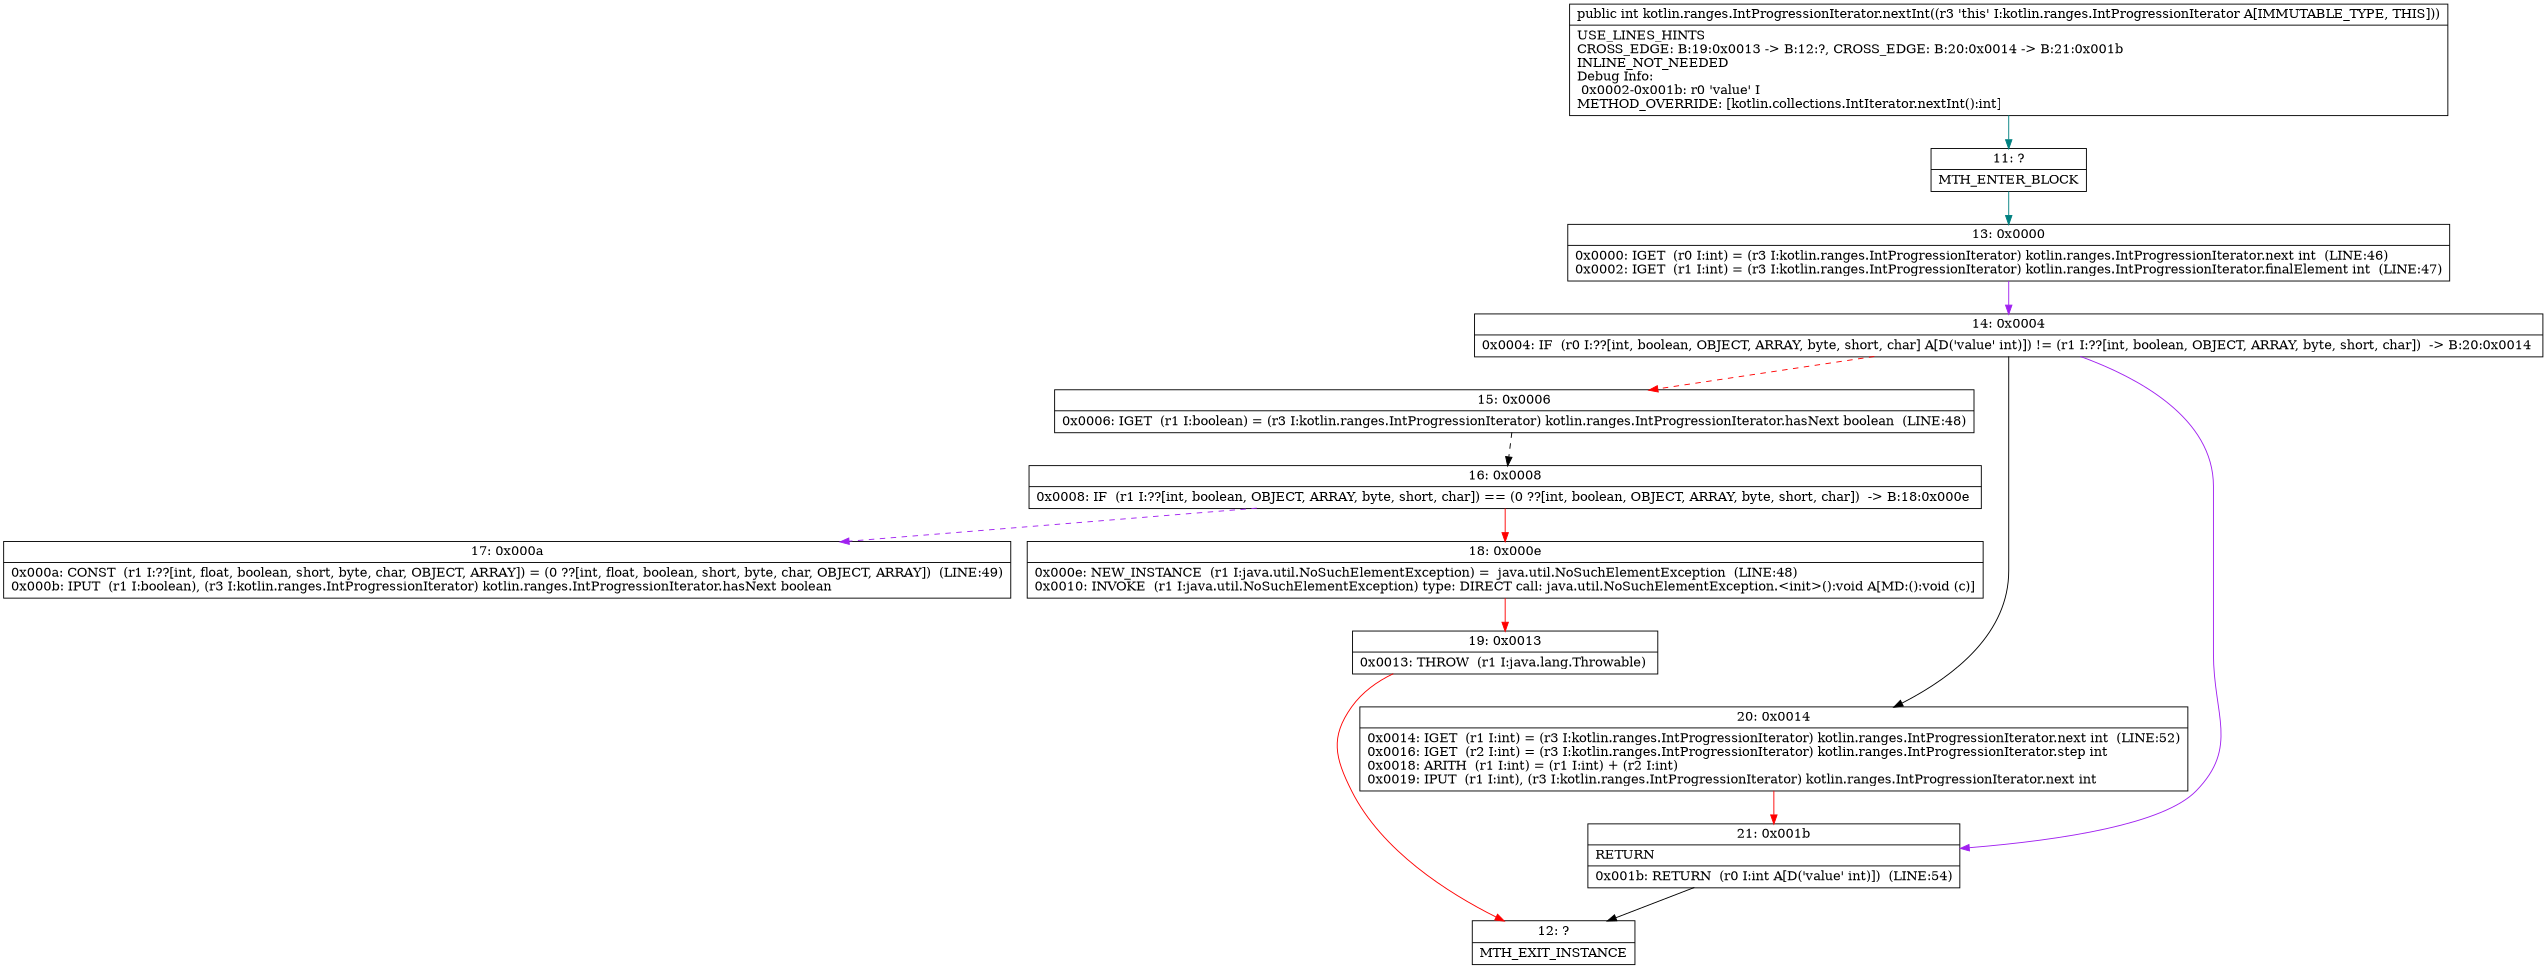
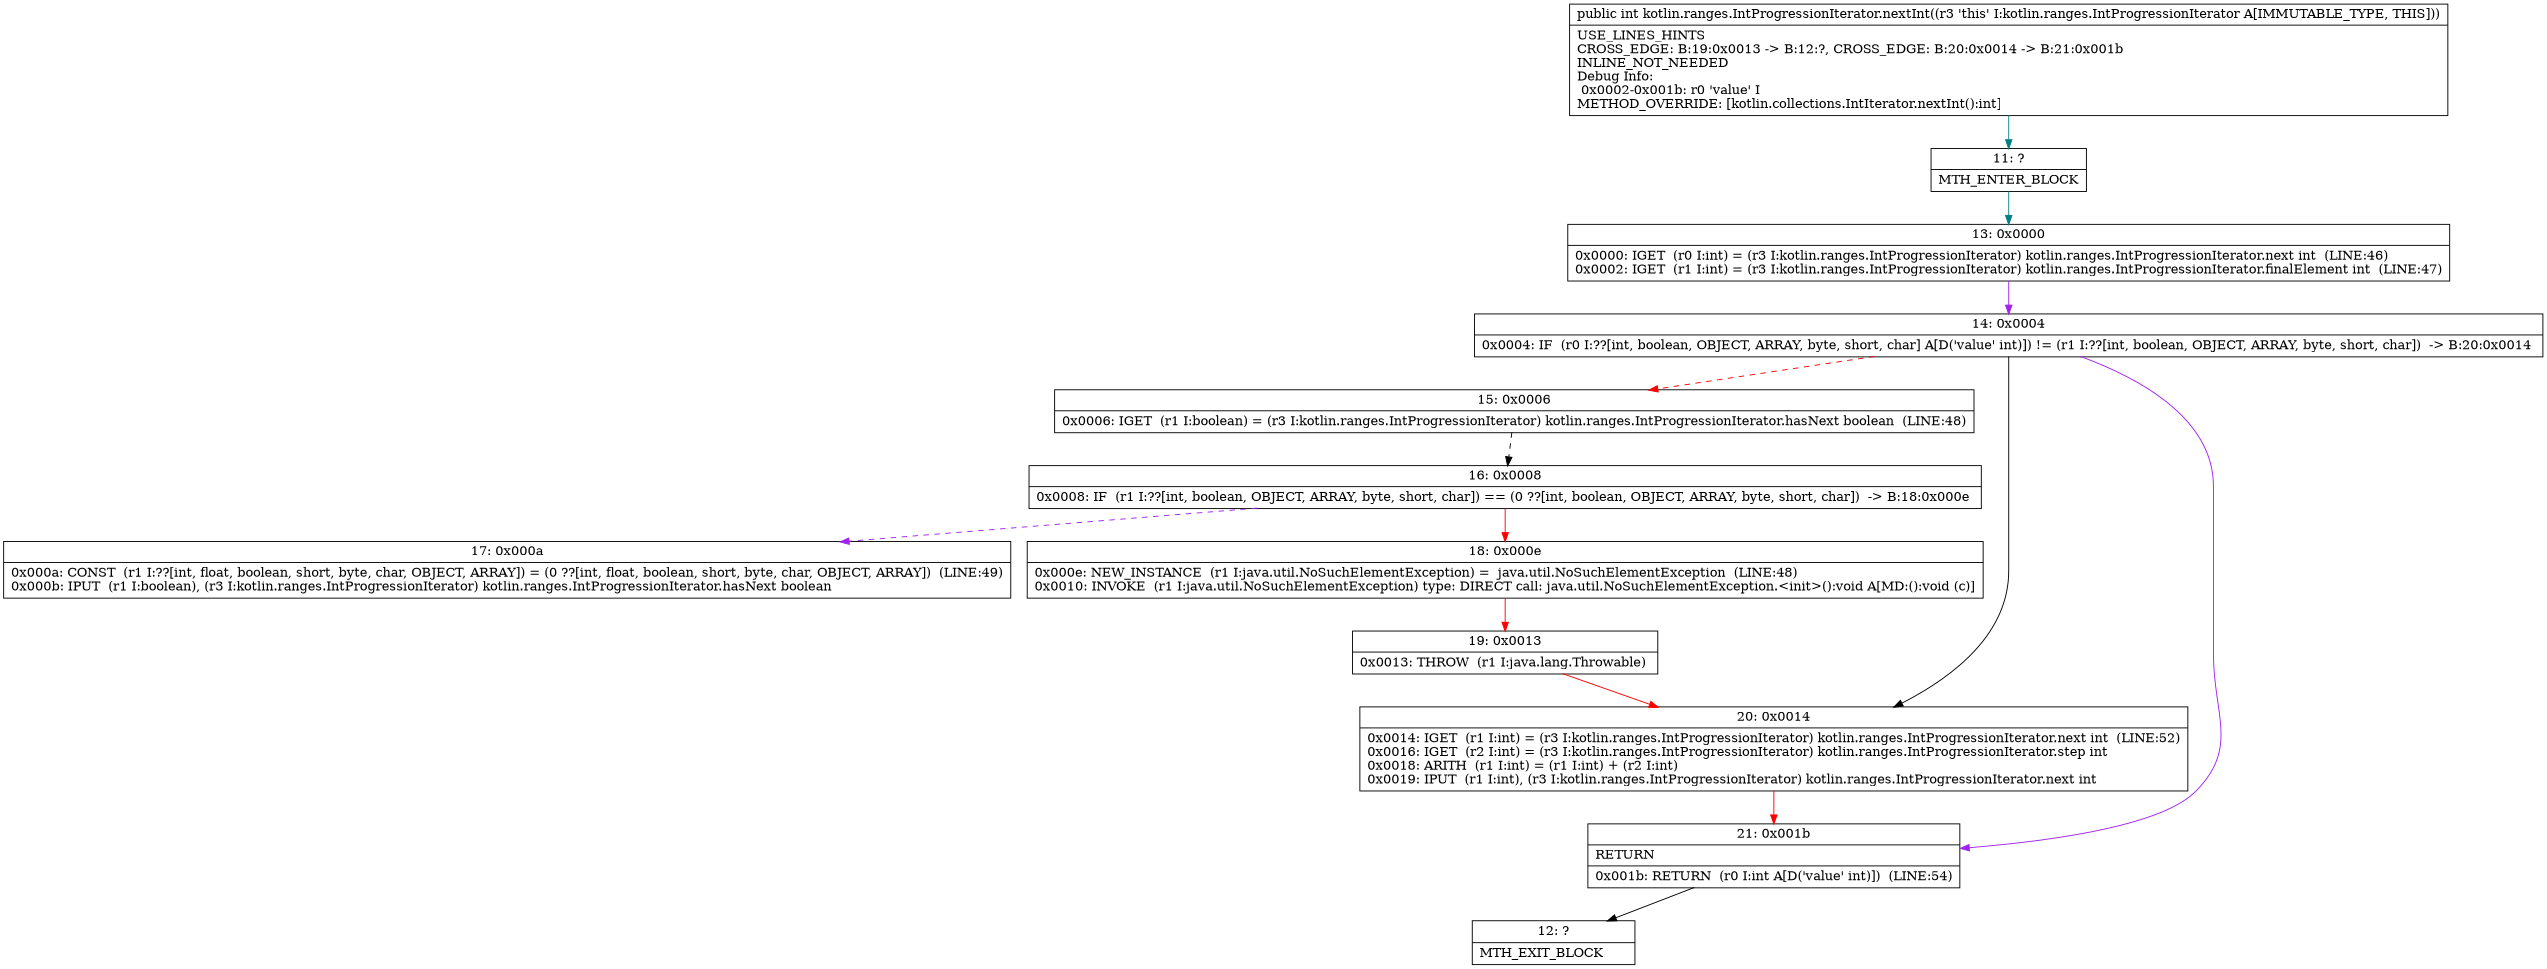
edge "19: 0x0013" -> "12: ?": now "19: 0x0013" -> "20: 0x0014"
node "12: ?": text "MTH_EXIT_INSTANCE" -> "MTH_EXIT_BLOCK"
